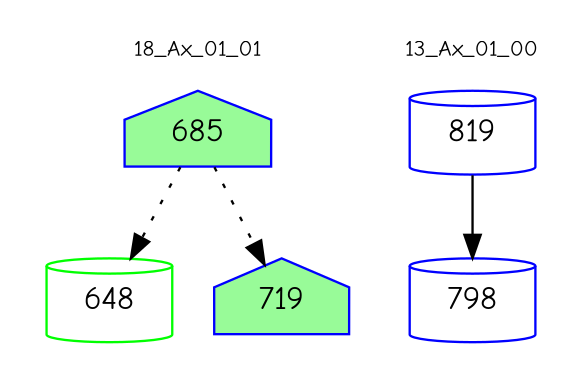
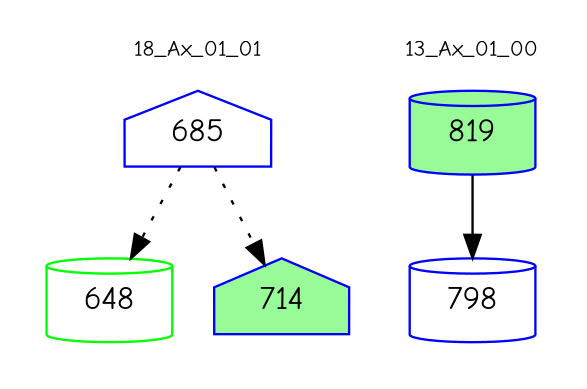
node "685": fillcolor palegreen -> white
node "819": fillcolor white -> palegreen
node "719": label "719" -> "714"
